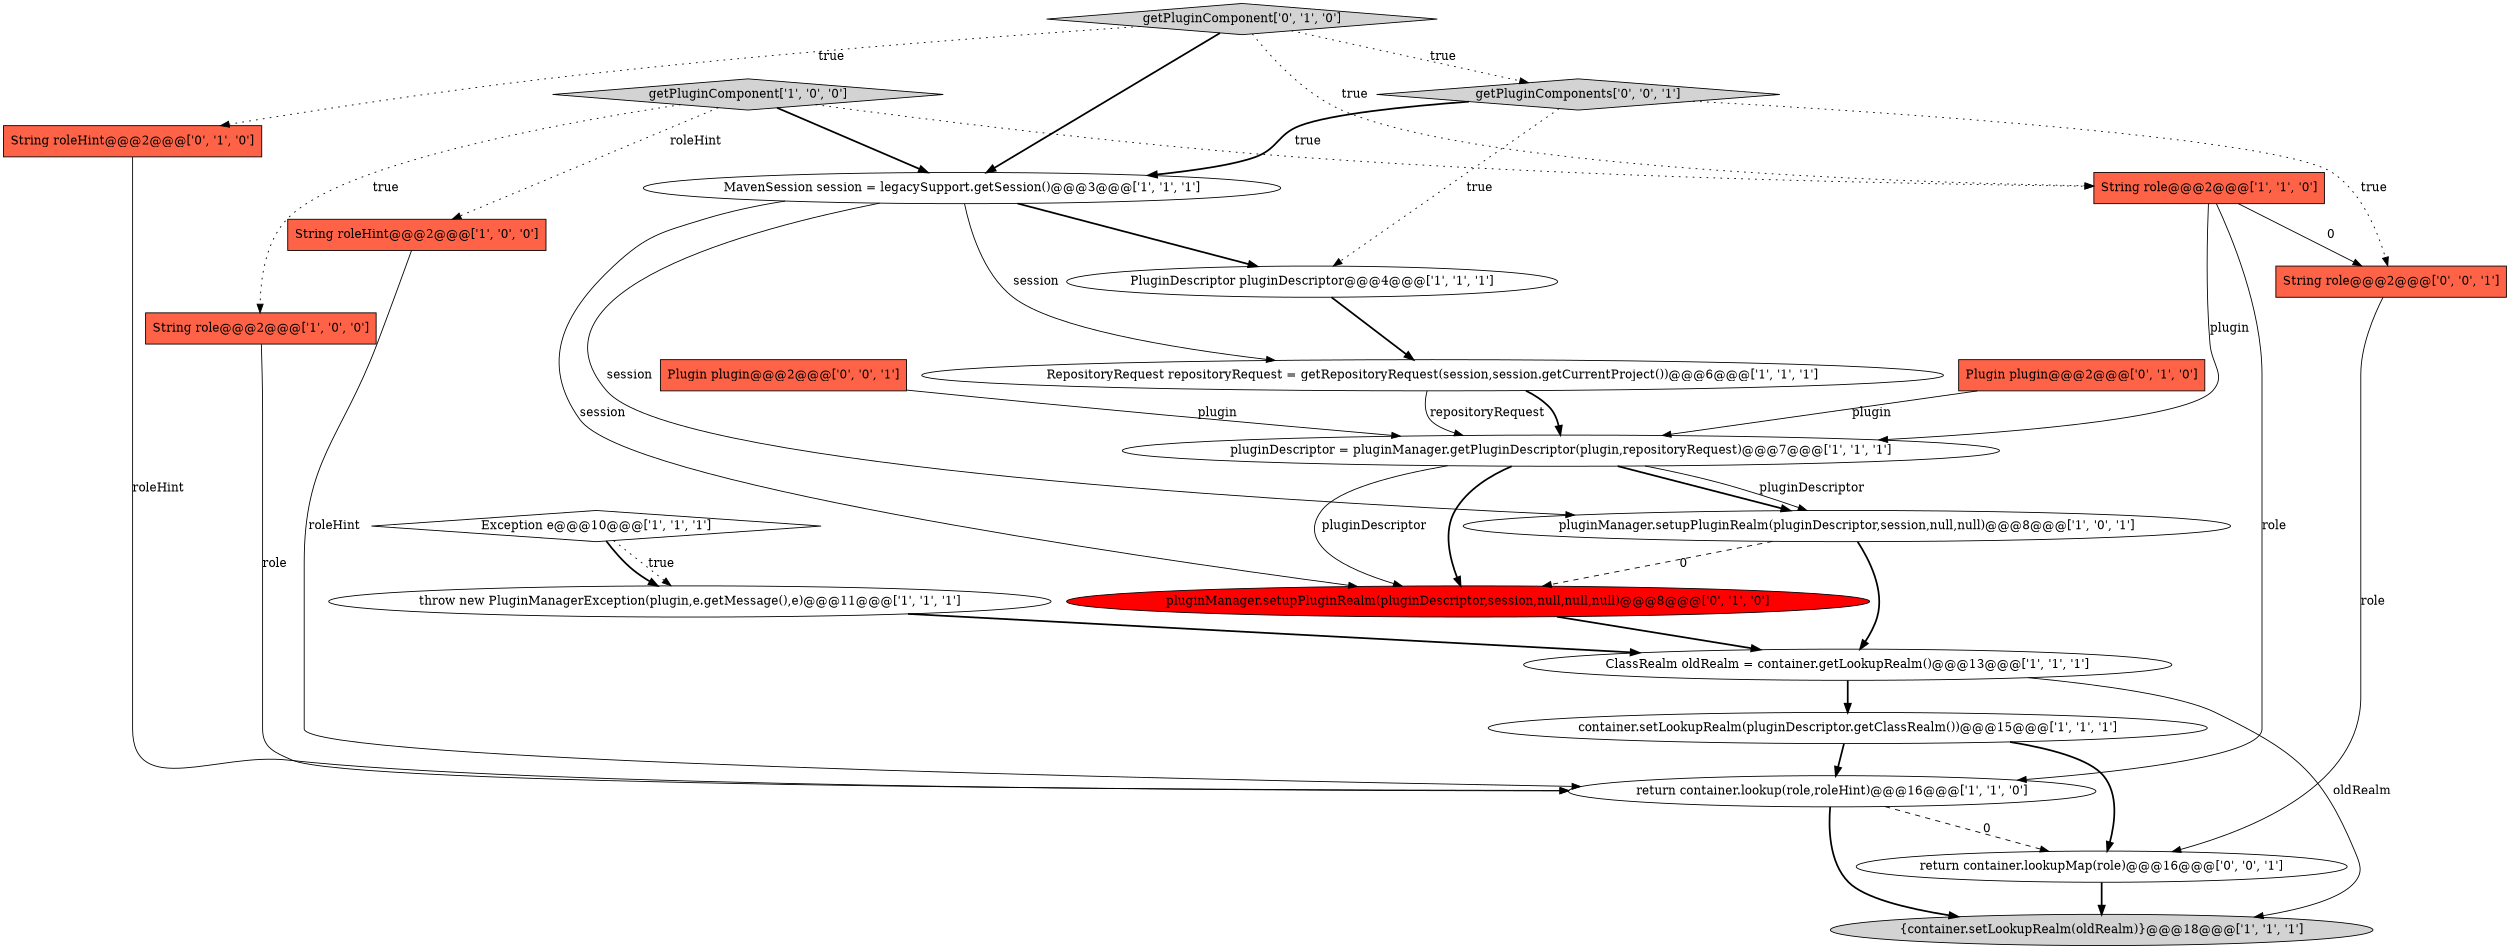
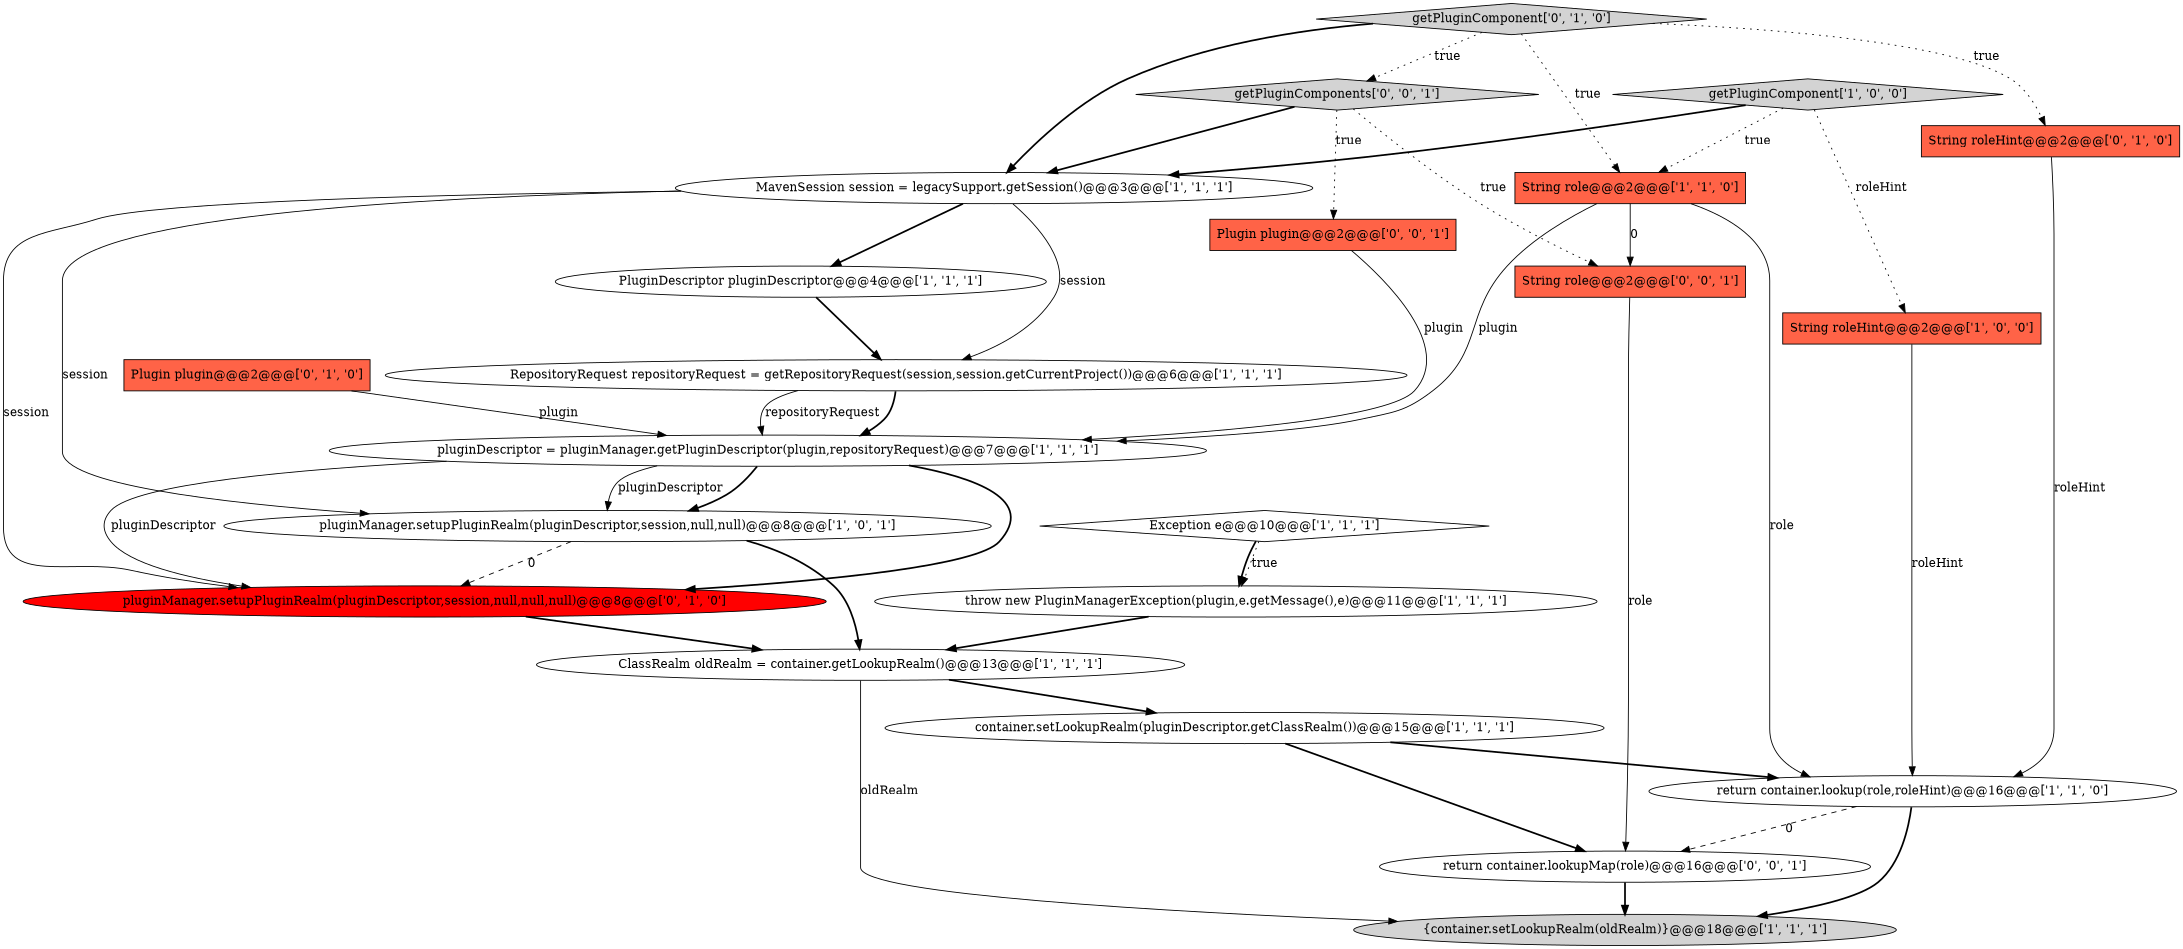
edge "getPluginComponents['0', '0', '1']" -> "PluginDescriptor pluginDescriptor@@@4@@@['1', '1', '1']": now "getPluginComponents['0', '0', '1']" -> "Plugin plugin@@@2@@@['0', '0', '1']"
node "String role@@@2@@@['1', '0', '0']": removed
